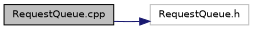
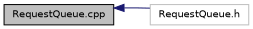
edge "RequestQueue.cpp" -> "RequestQueue.h": reversed
